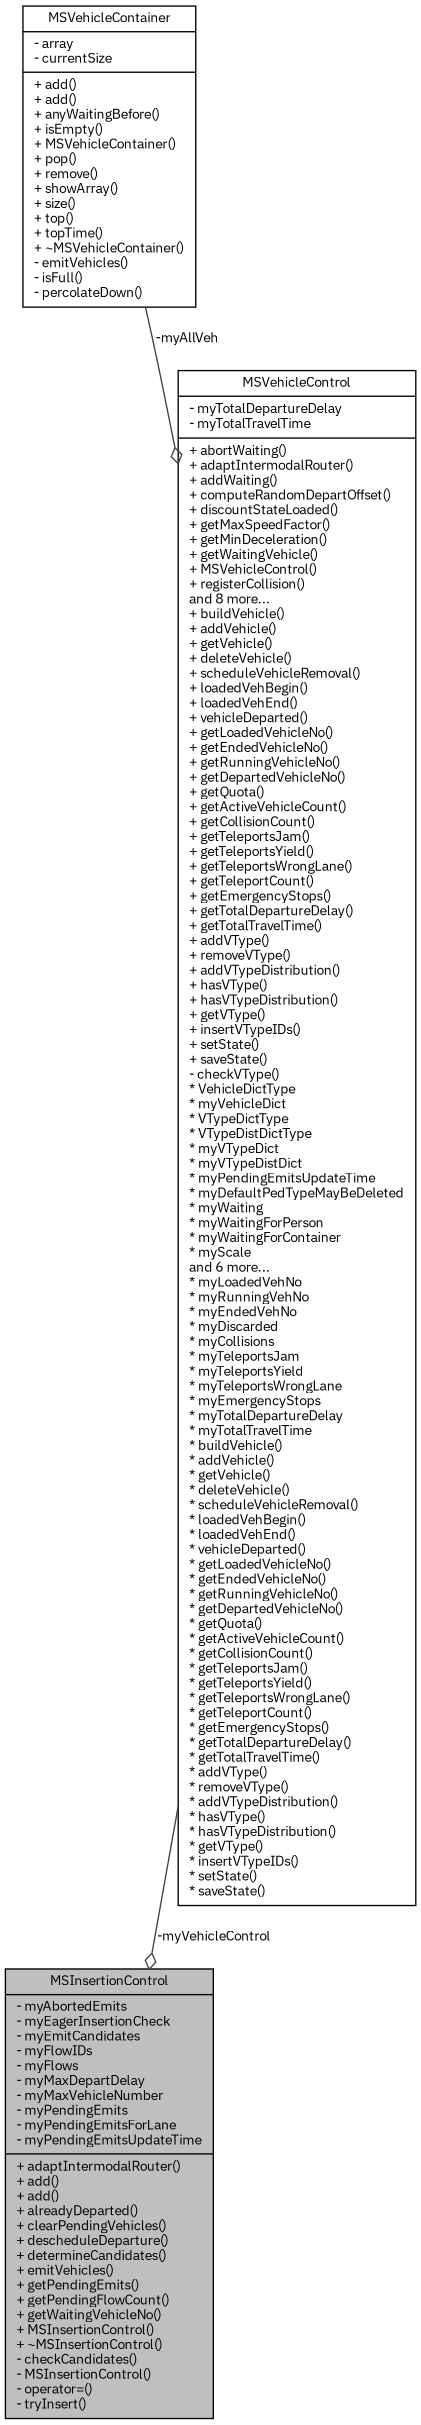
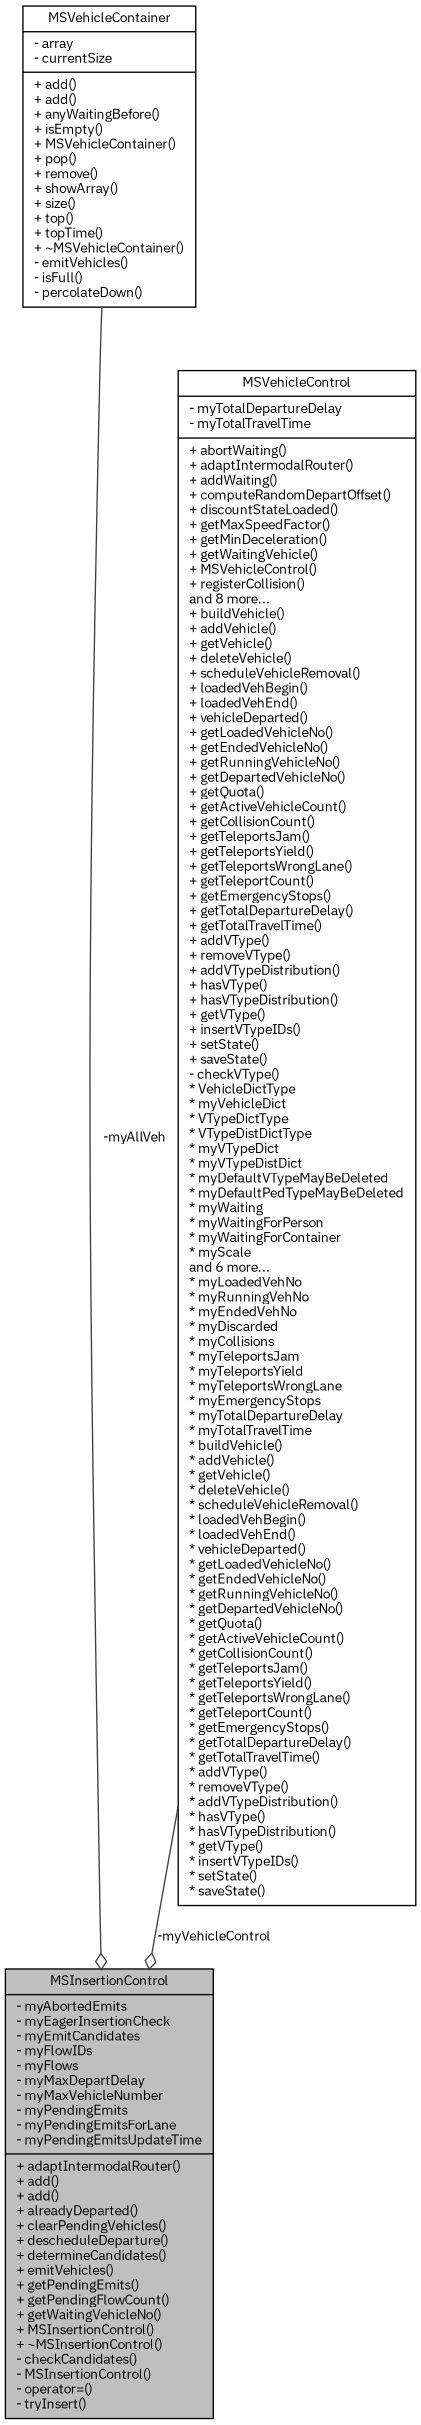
edge "MSVehicleContainer" -> "MSVehicleControl": now "MSVehicleContainer" -> "MSInsertionControl"
node "MSVehicleControl": text "* myPendingEmitsUpdateTime" -> "* myDefaultVTypeMayBeDeleted"
